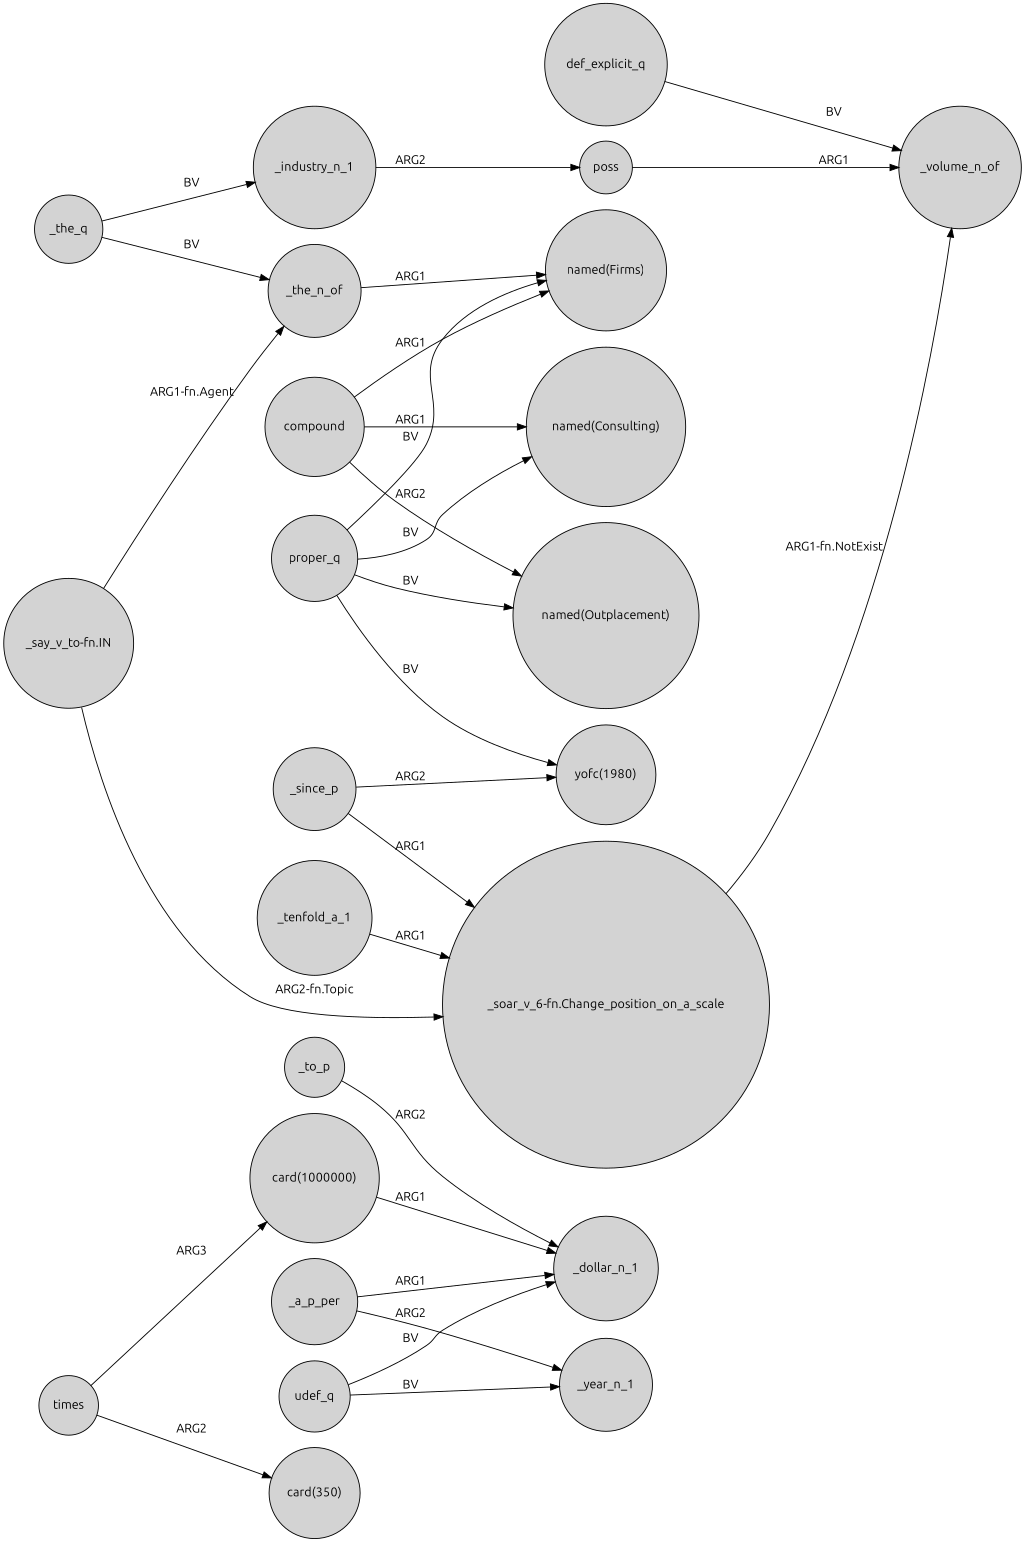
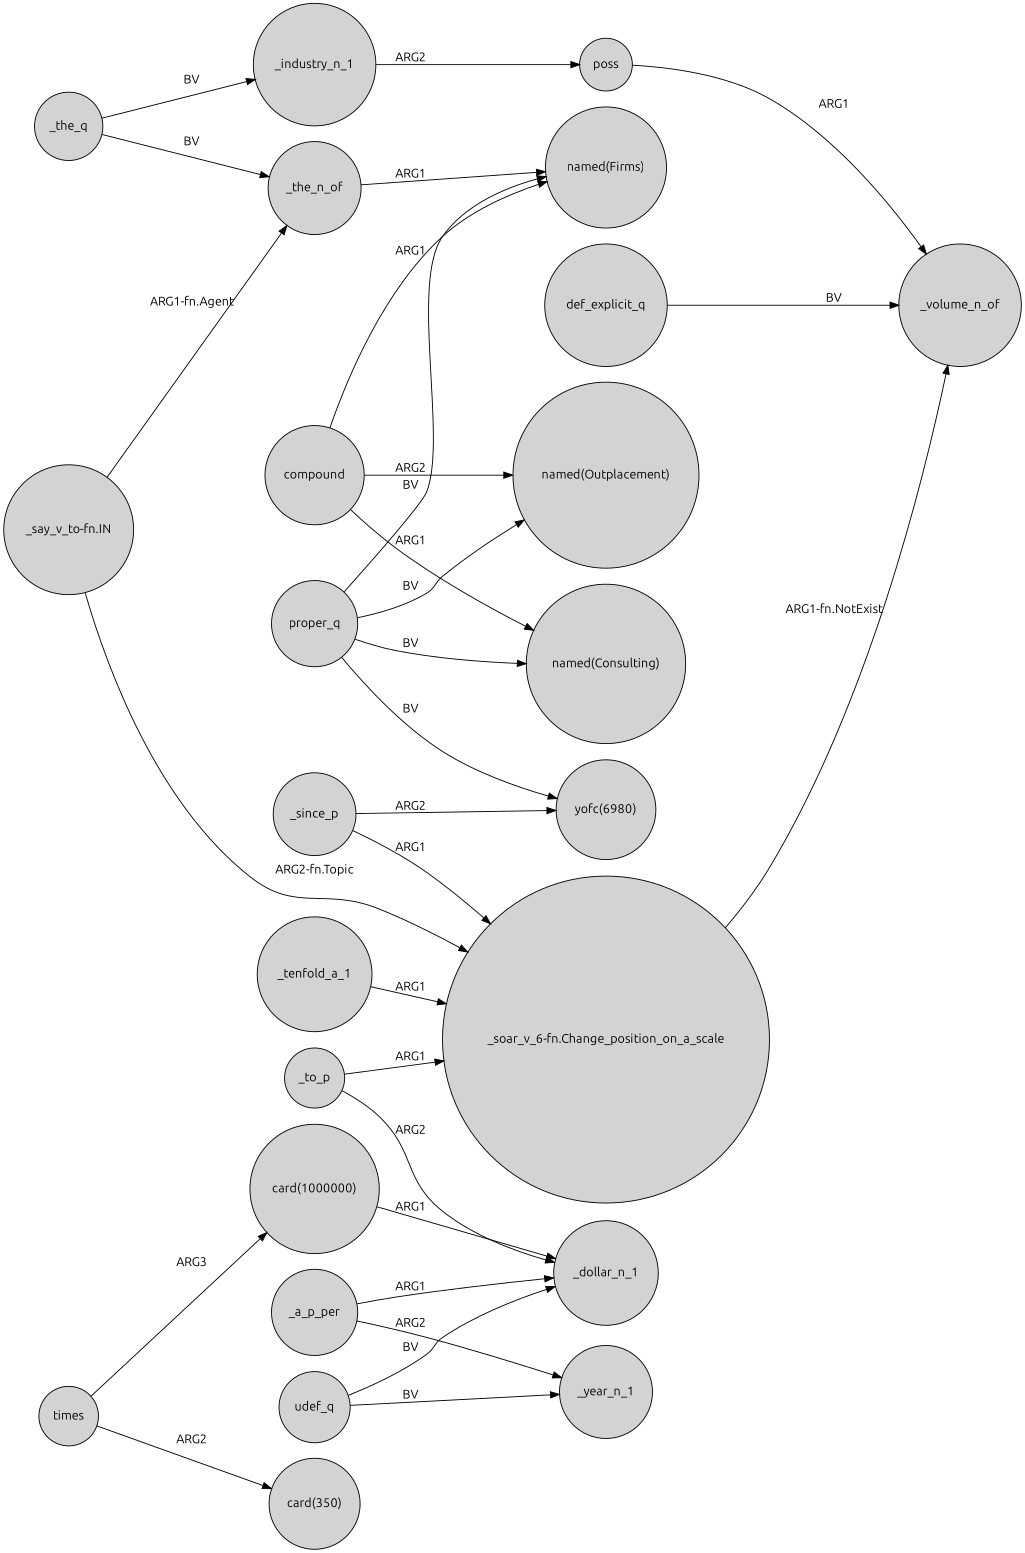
node "yofc(1980)": label "yofc(1980)" -> "yofc(6980)"
edge "_to_p" -> "_soar_v_6-fn.Change_position_on_a_scale": added, label "ARG1"
